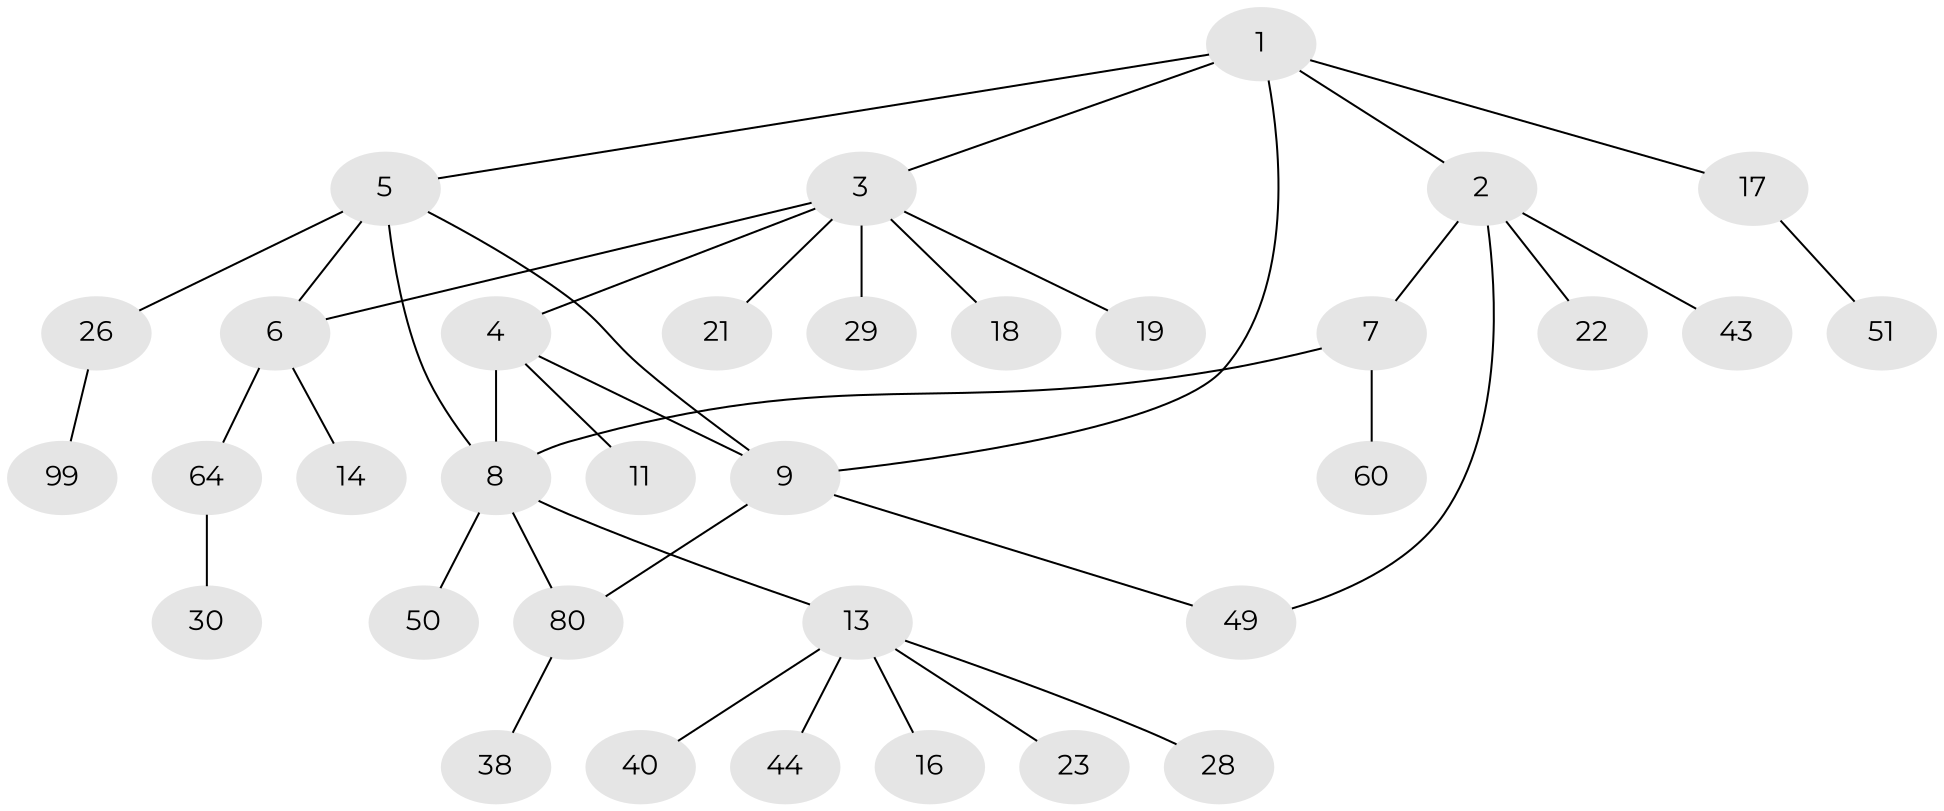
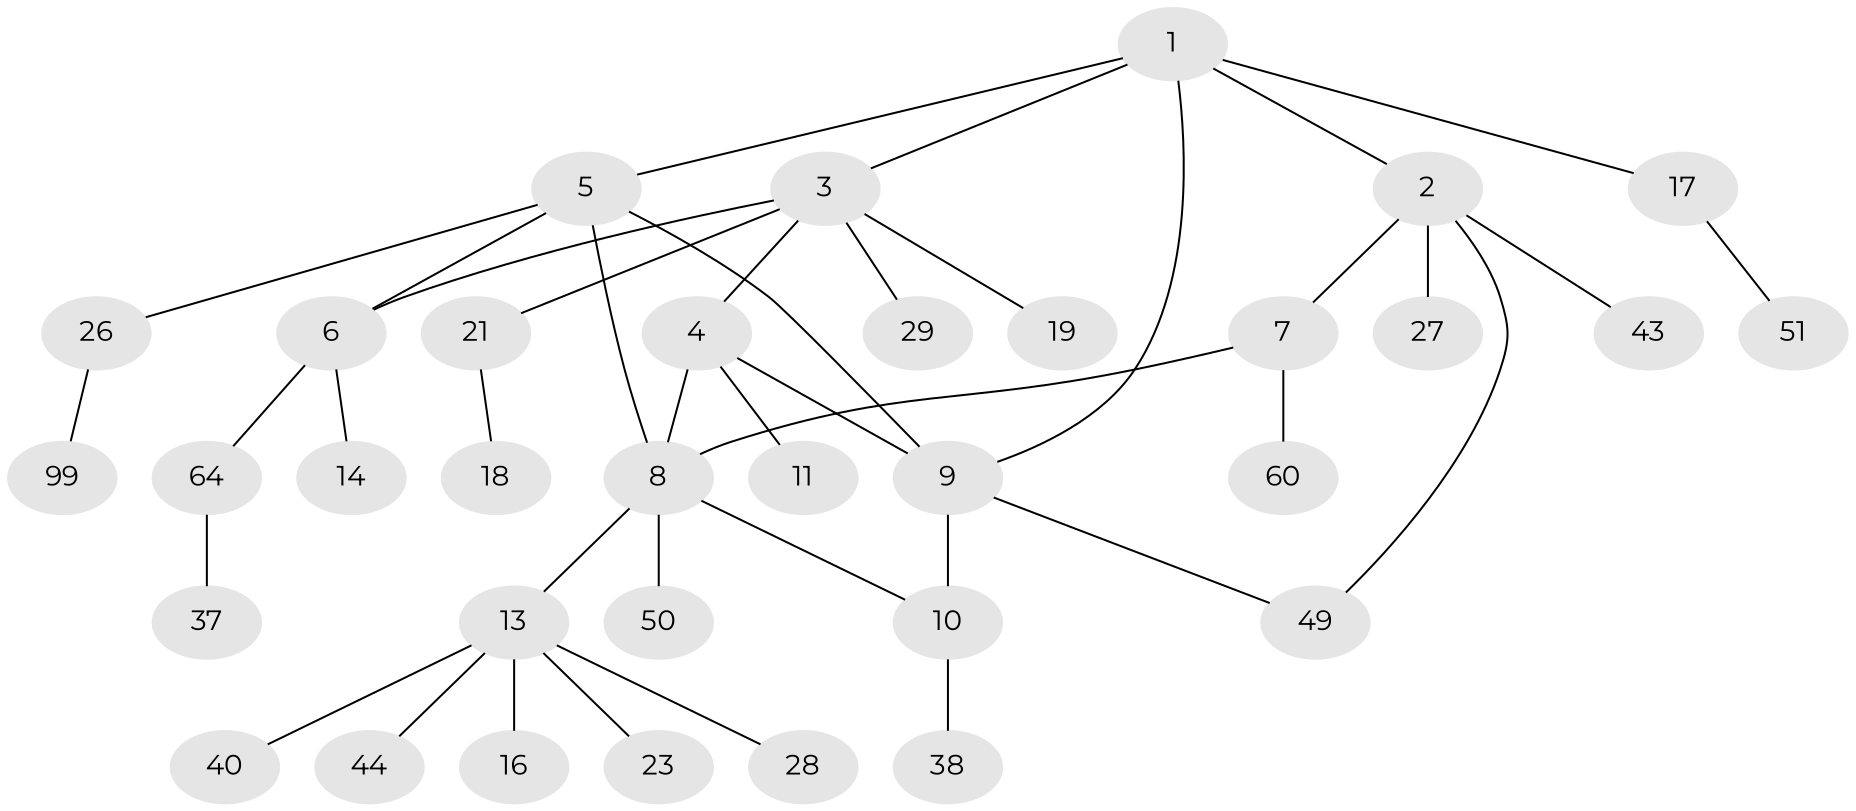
edge "3" -- "18": now "21" -- "18"
node "22": label "22" -> "27"
node "30": label "30" -> "37"
node "80": label "80" -> "10"
